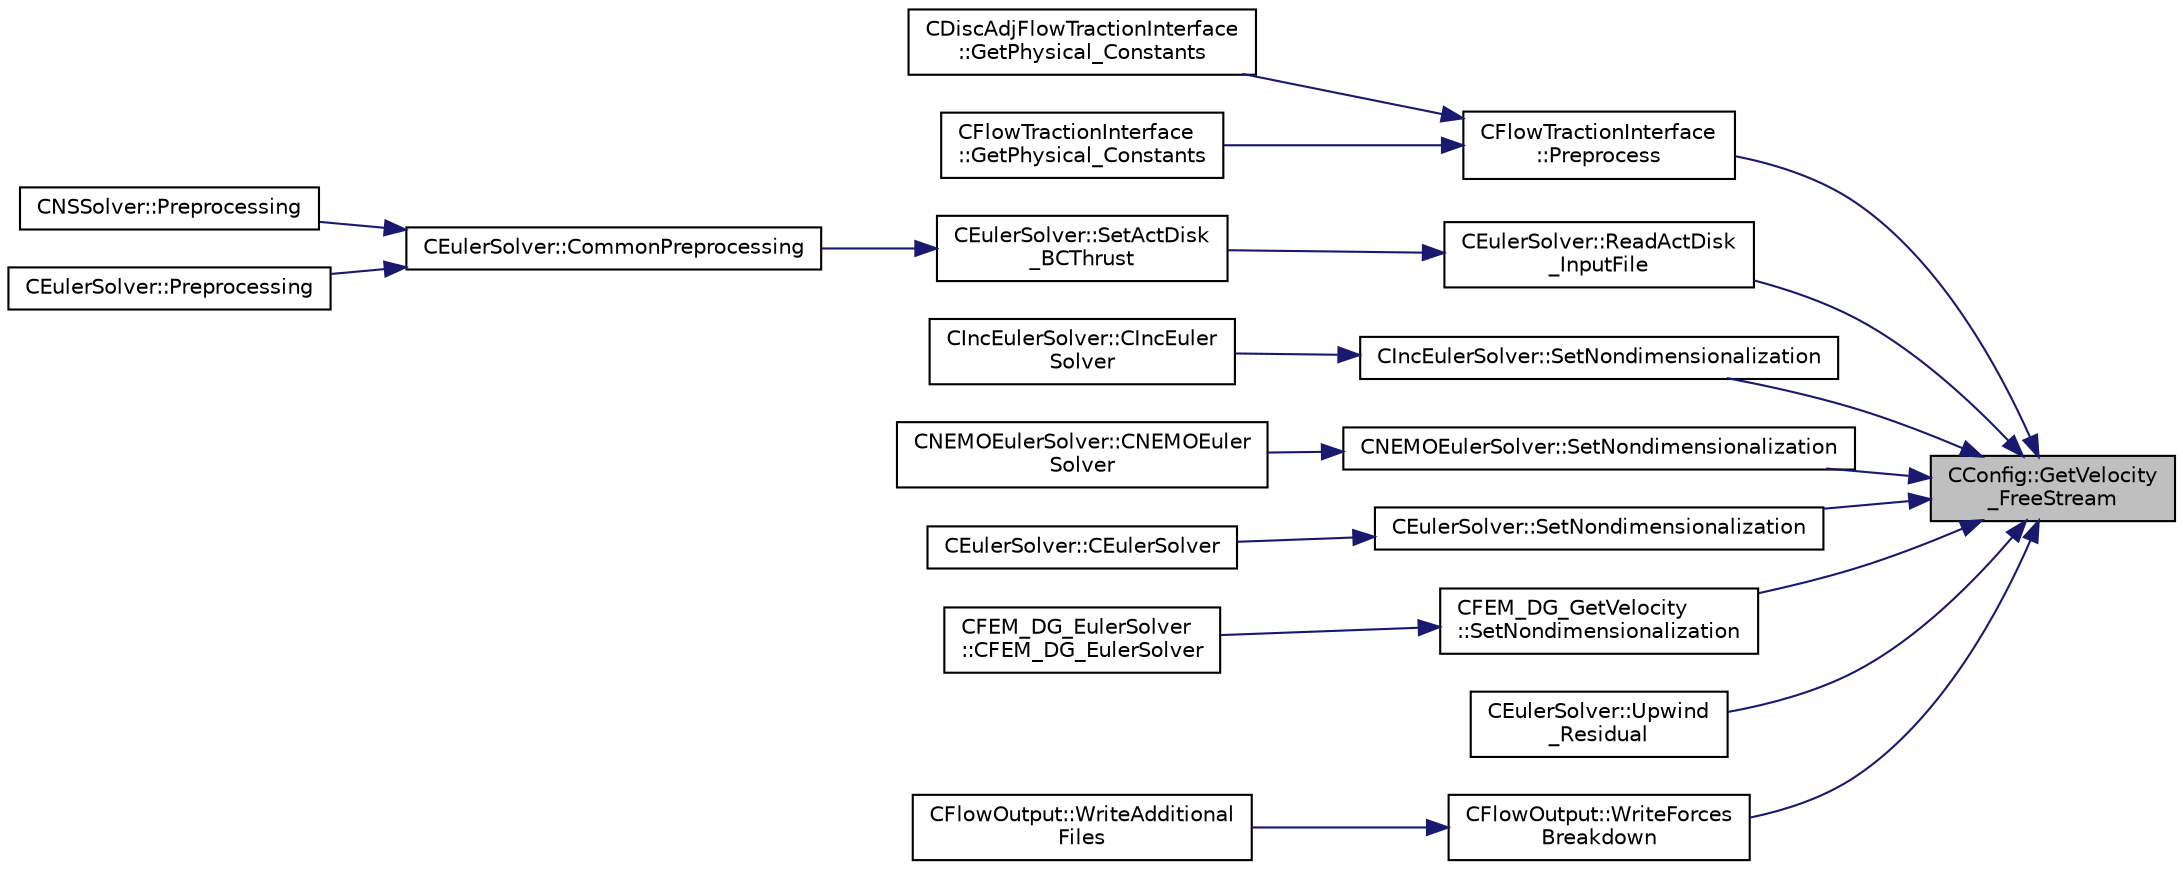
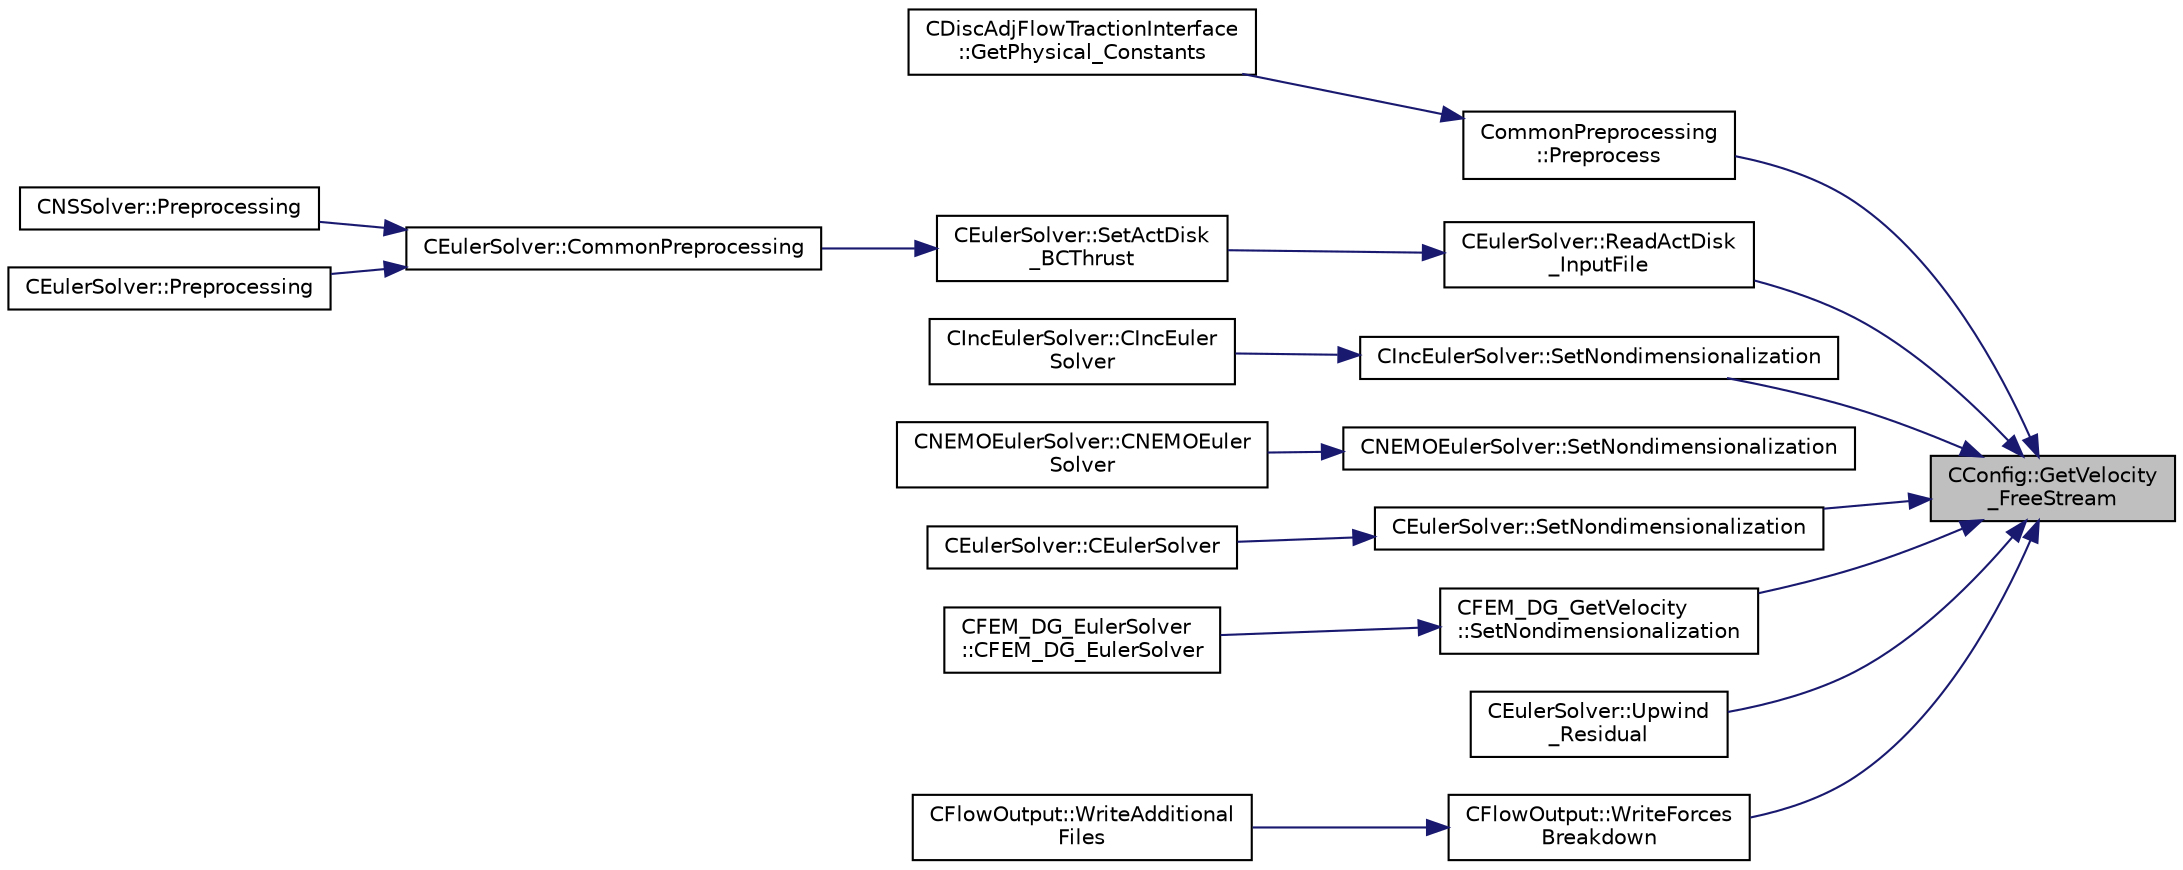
node "CFlowTractionInterface ::GetPhysical_Constants": removed
node "CFlowTractionInterface ::Preprocess": label "CFlowTractionInterface ::Preprocess" -> "CommonPreprocessing ::Preprocess"
edge "CNEMOEulerSolver::SetNondimensionalization" -> "CConfig::GetVelocity _FreeStream": removed
